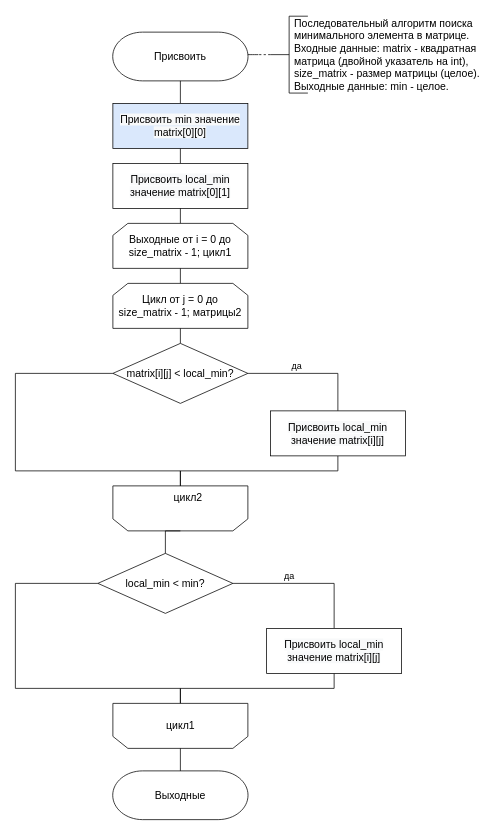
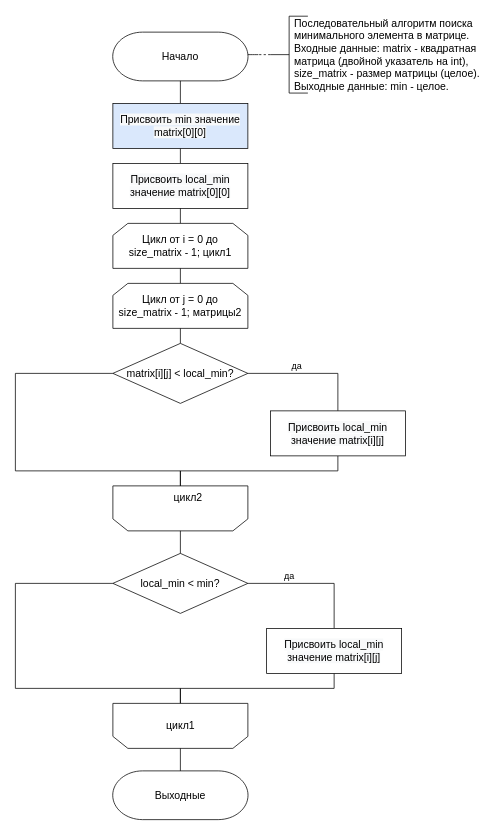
node "Присвоить": label "Присвоить" -> "Начало"
node "Присвоить local_min значение matrix[0][1]": label "Присвоить local_min значение matrix[0][1]" -> "Присвоить local_min значение matrix[0][0]"
node "Выходные от i = 0 до size_matrix - 1; цикл1": label "Выходные от i = 0 до size_matrix - 1; цикл1" -> "Цикл от i = 0 до size_matrix - 1; цикл1"
node "local_min < min?": moved (165, 583) -> (180, 583)
